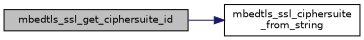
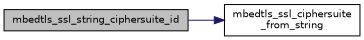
node "mbedtls_ssl_get_ciphersuite_id": label "mbedtls_ssl_get_ciphersuite_id" -> "mbedtls_ssl_string_ciphersuite_id"
